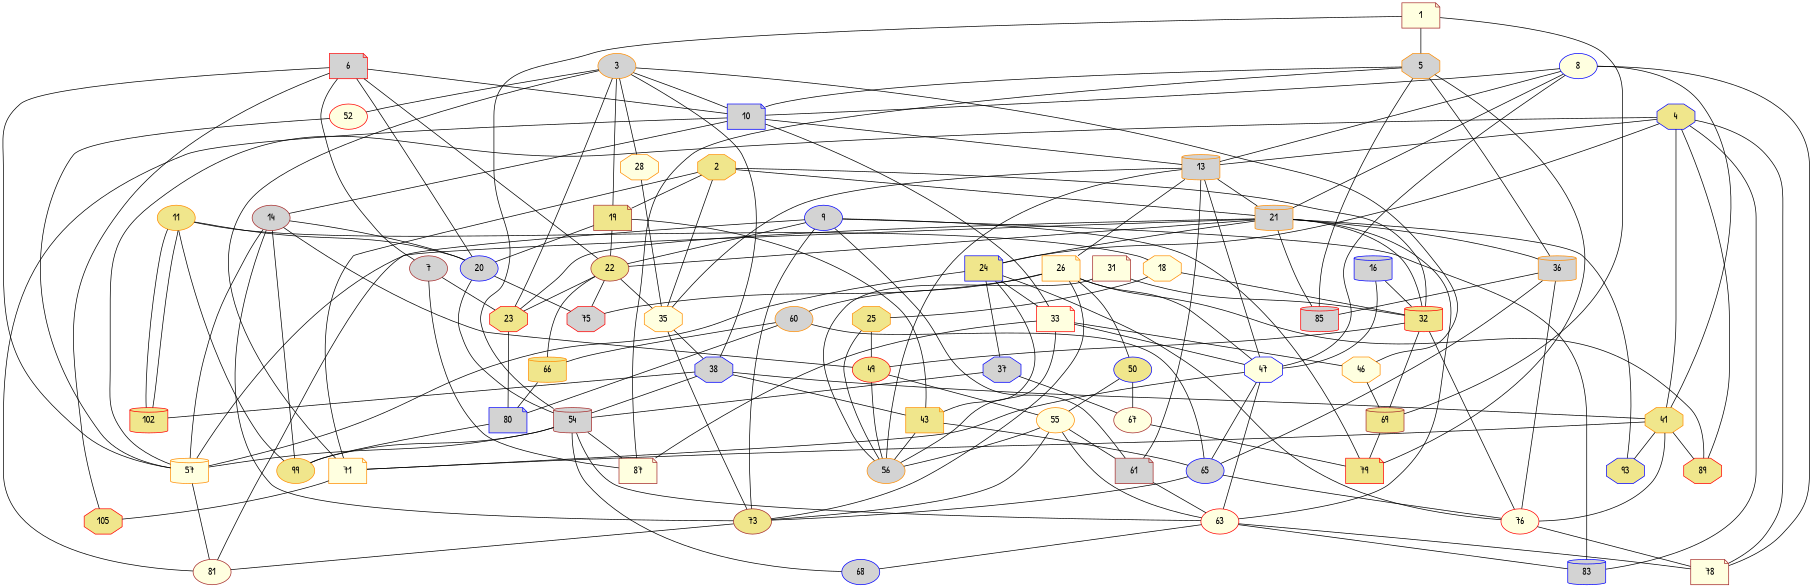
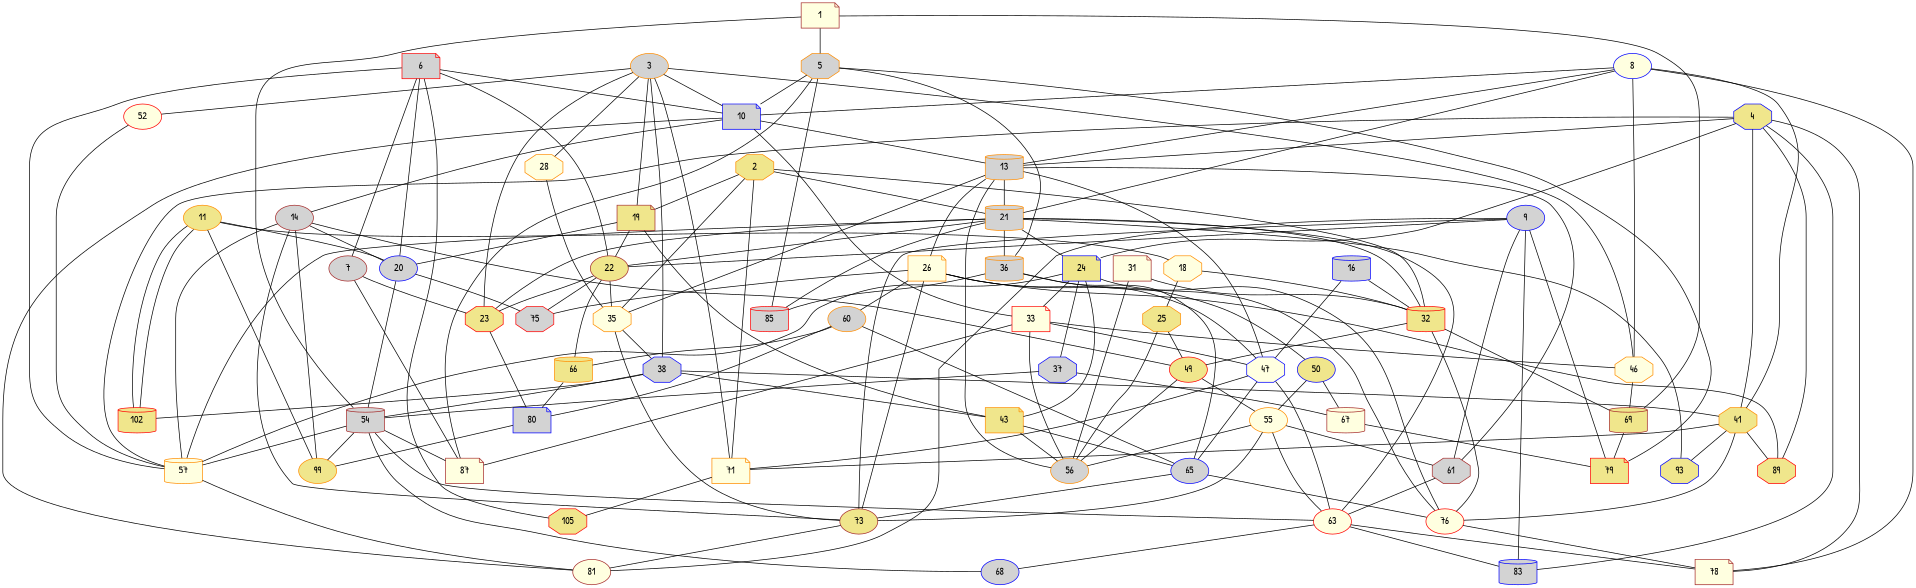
edge "8" -- "47": now "8" -- "46"
node "67": shape ellipse -> cylinder
node "61": shape note -> octagon
